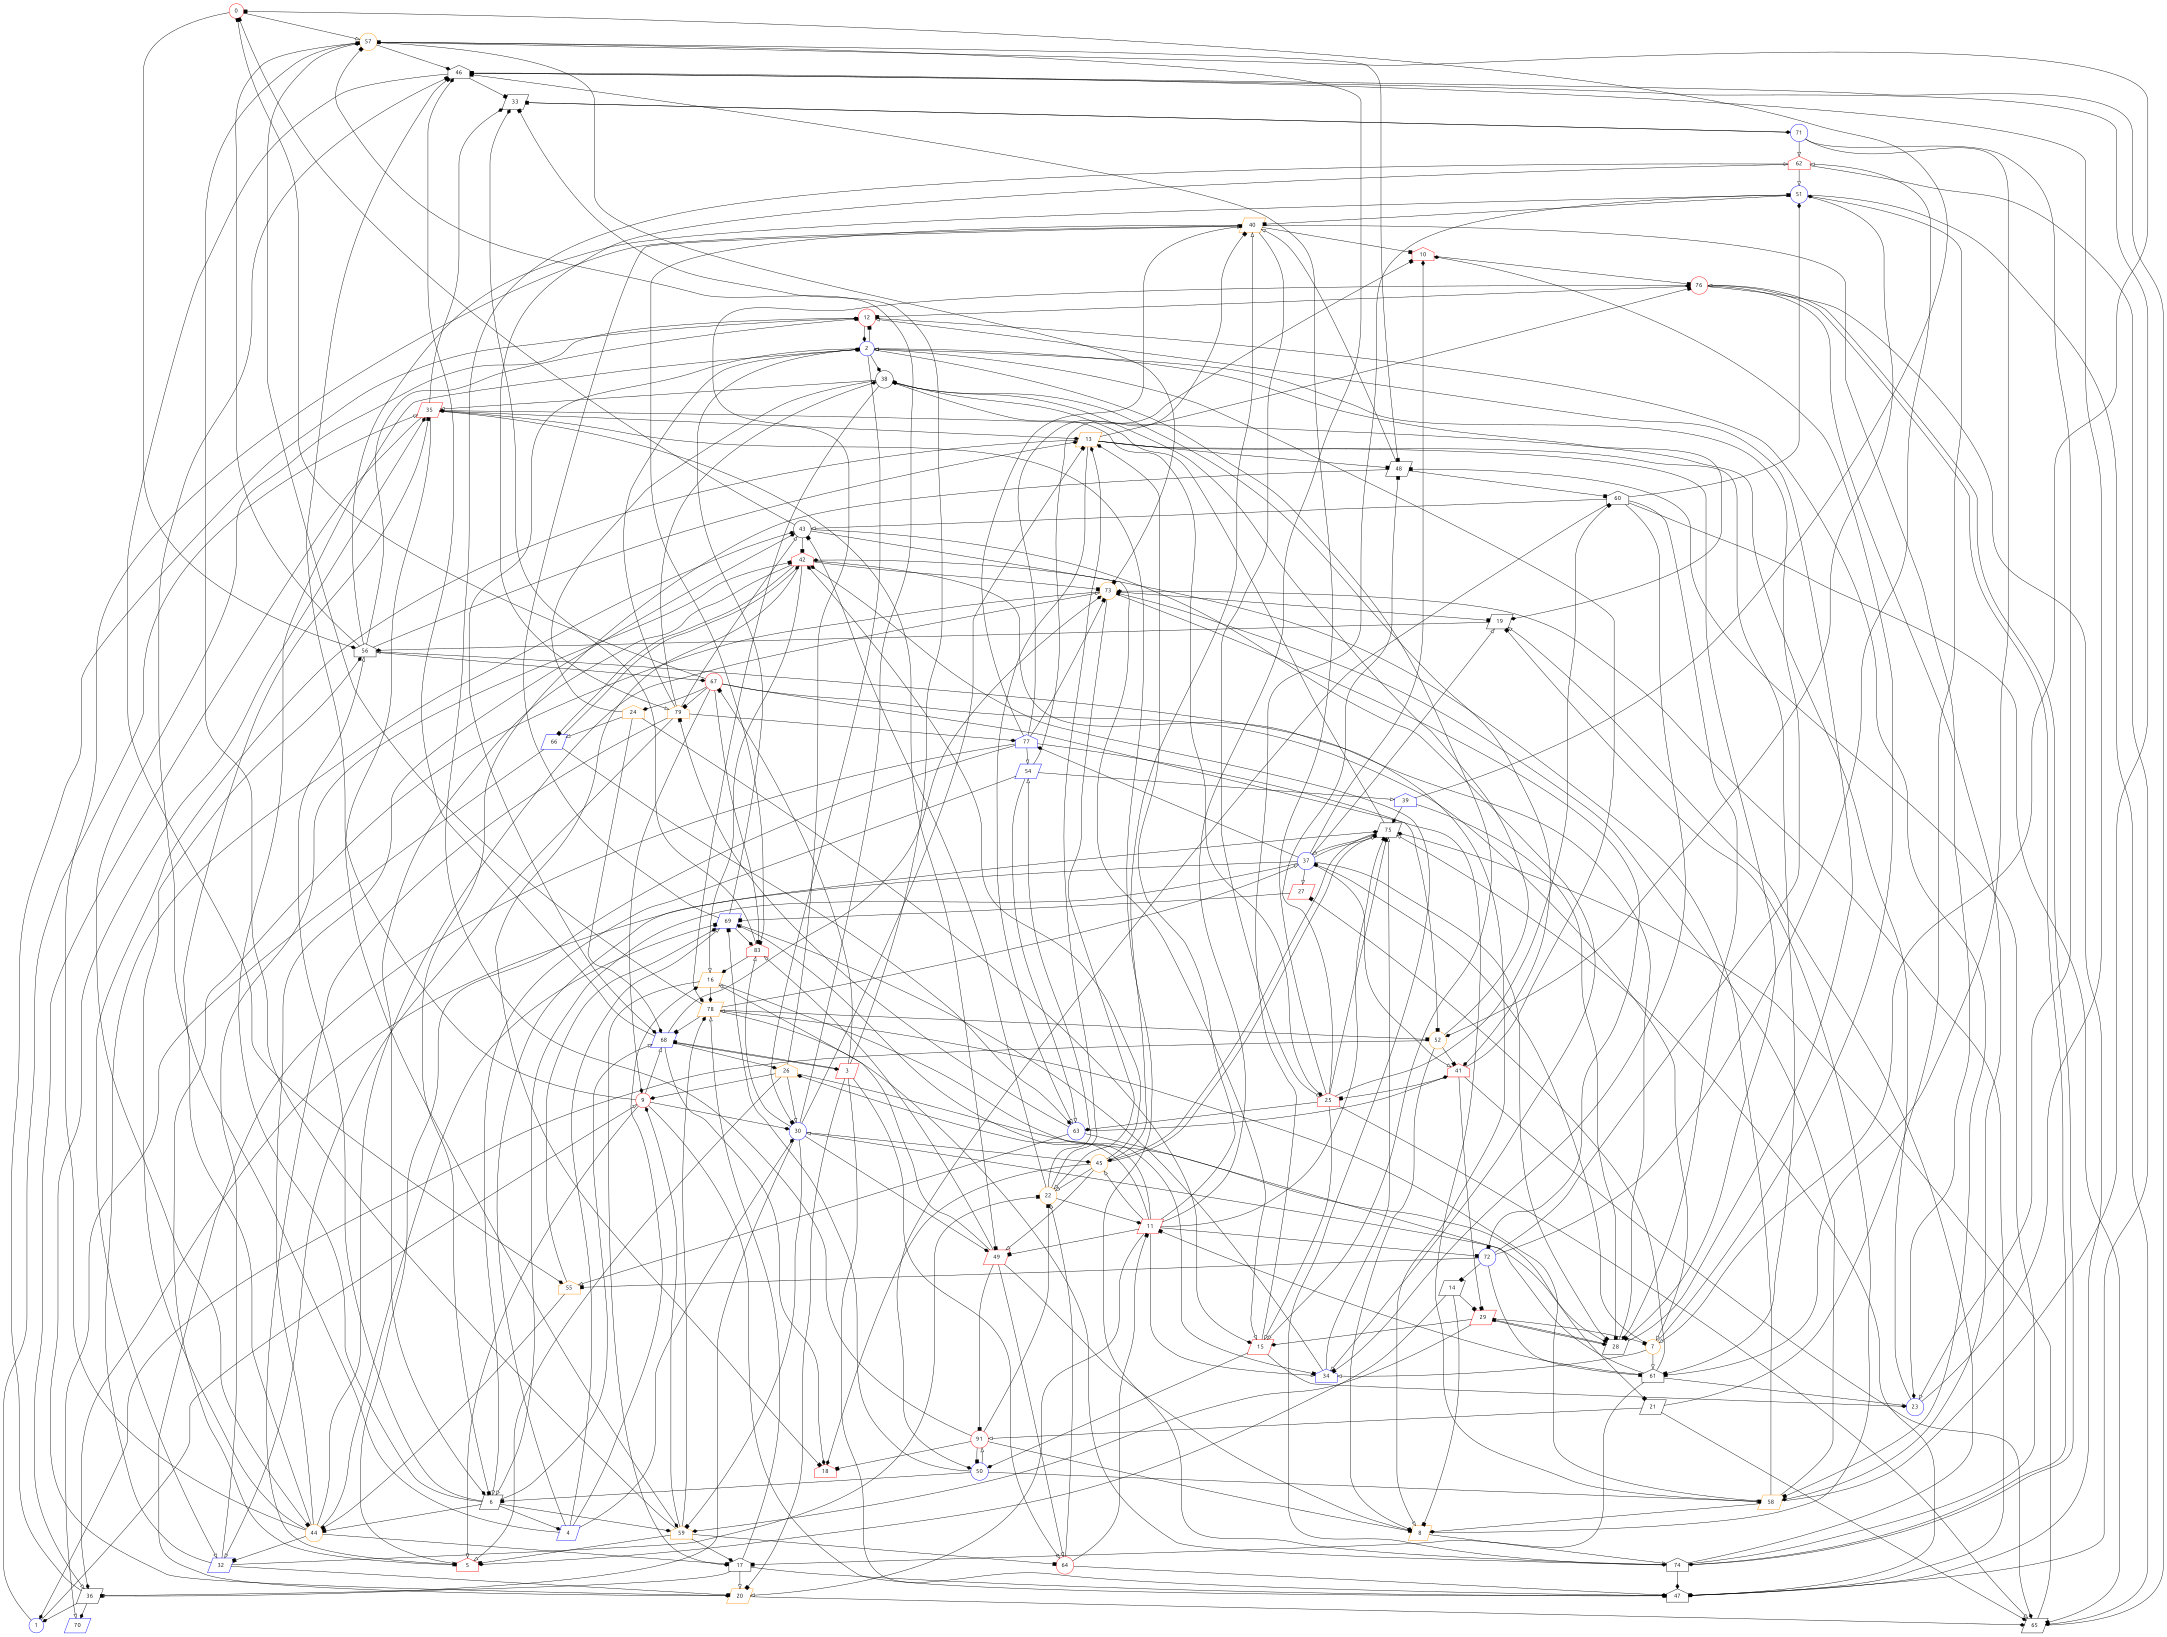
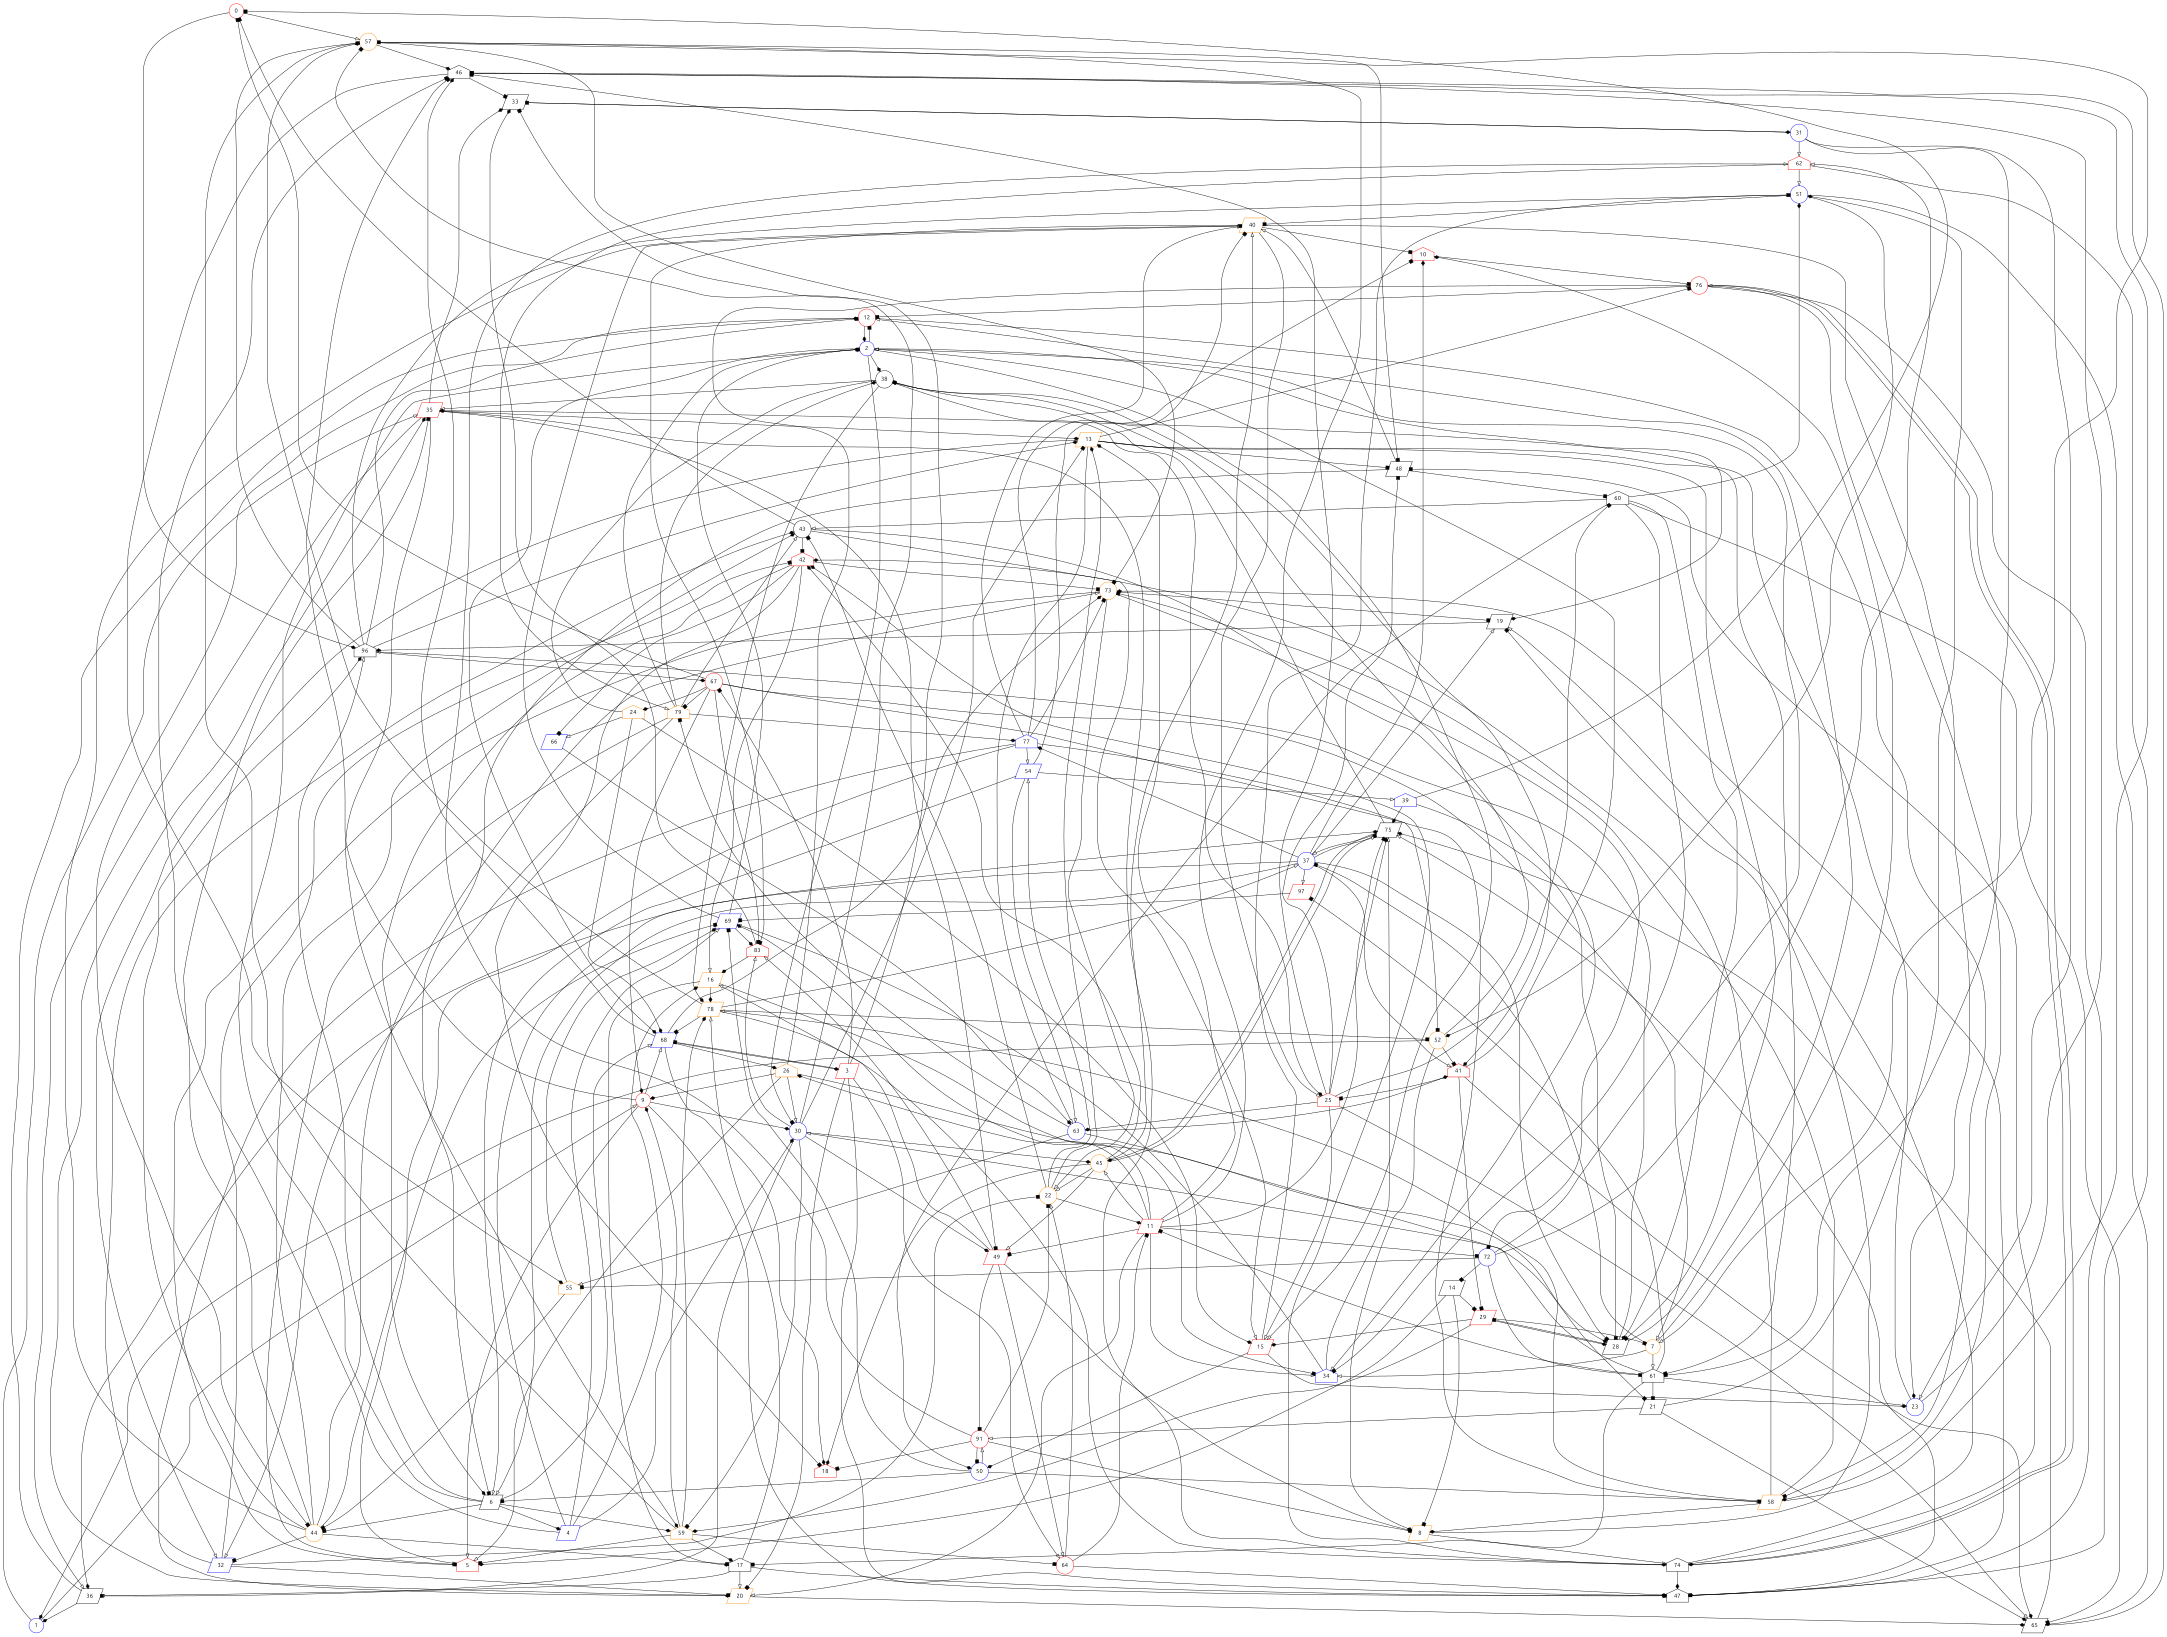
node "71": label "71" -> "31"
edge "26" -> "76": arrowhead diamond -> onormal
edge "66" -> "42": removed
node "56": label "56" -> "96"
edge "42" -> "8": removed
node "27": label "27" -> "97"
edge "61" -> "21": added
node "70": removed
